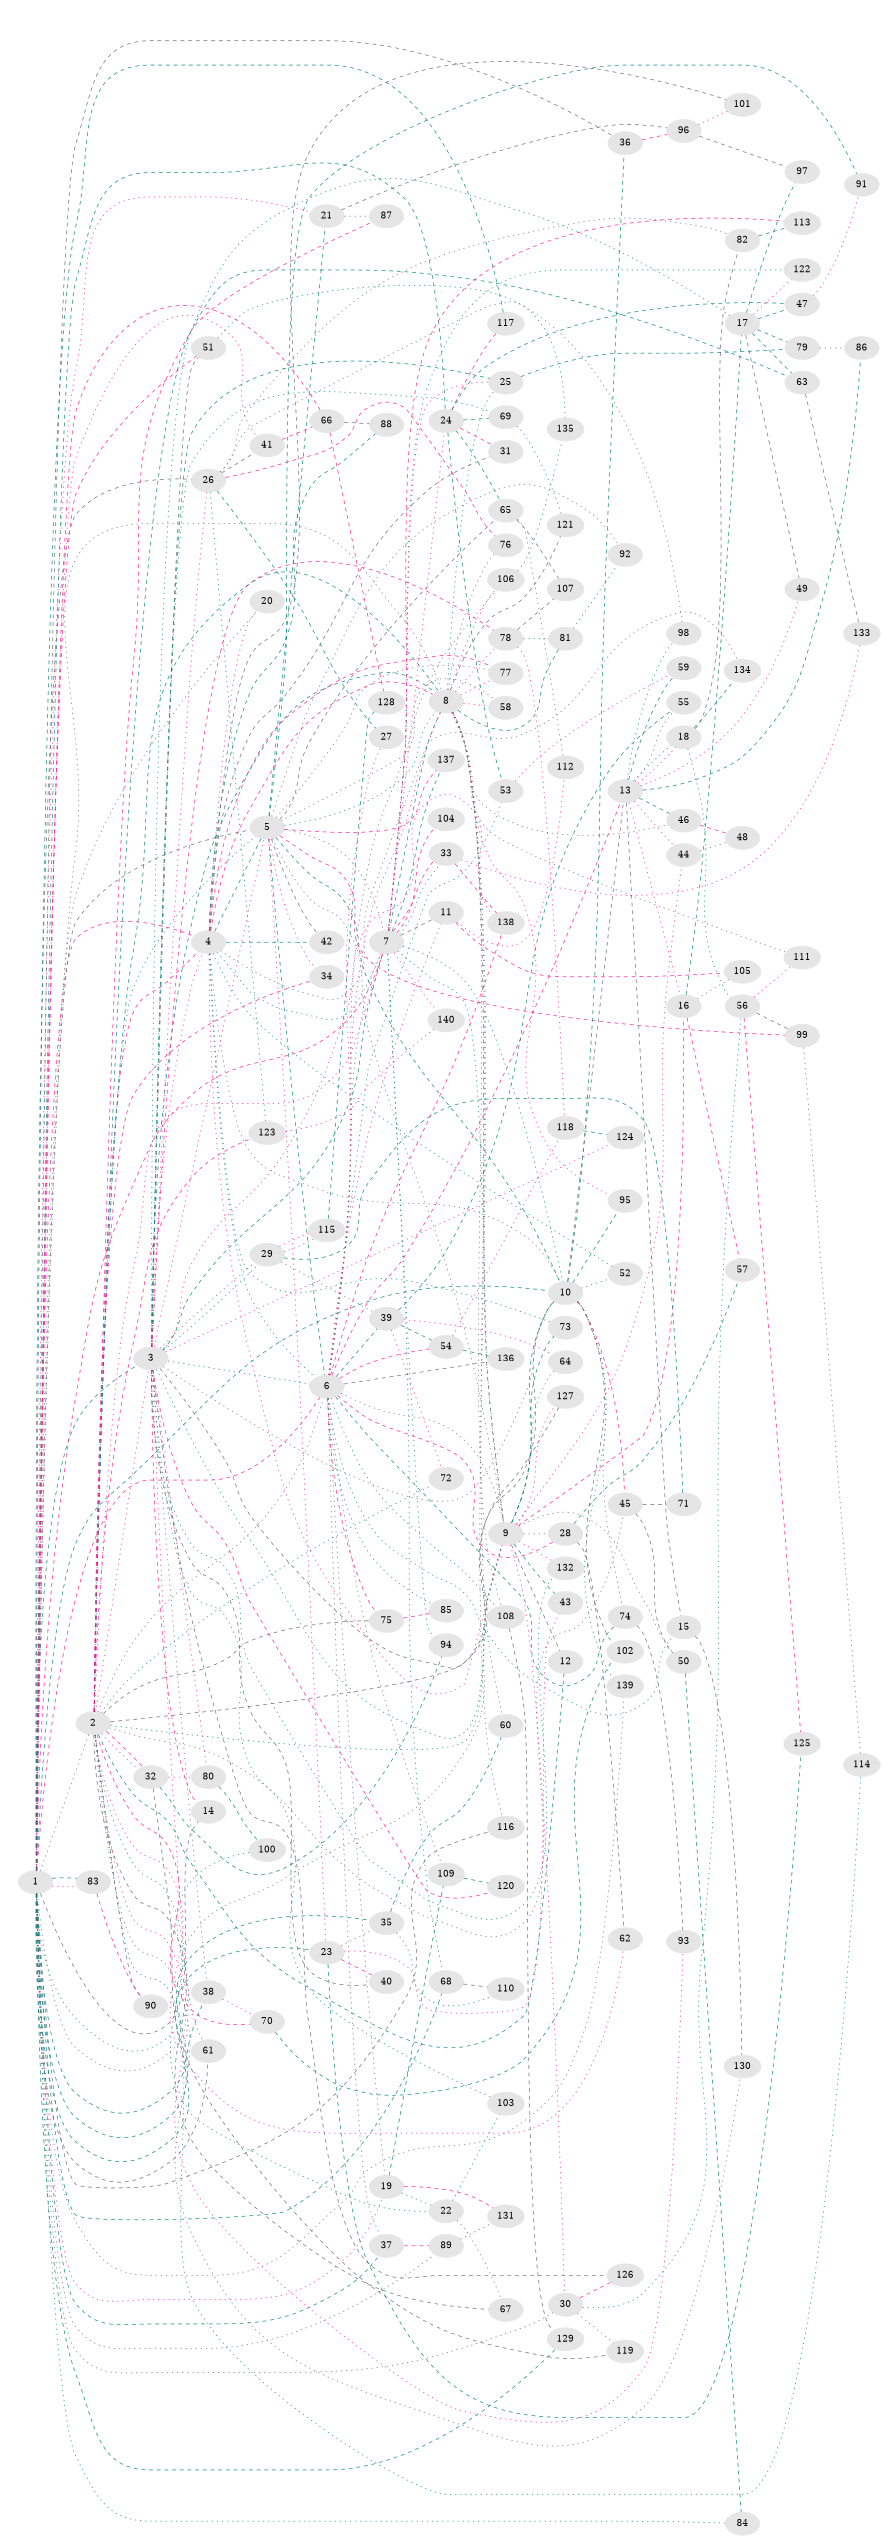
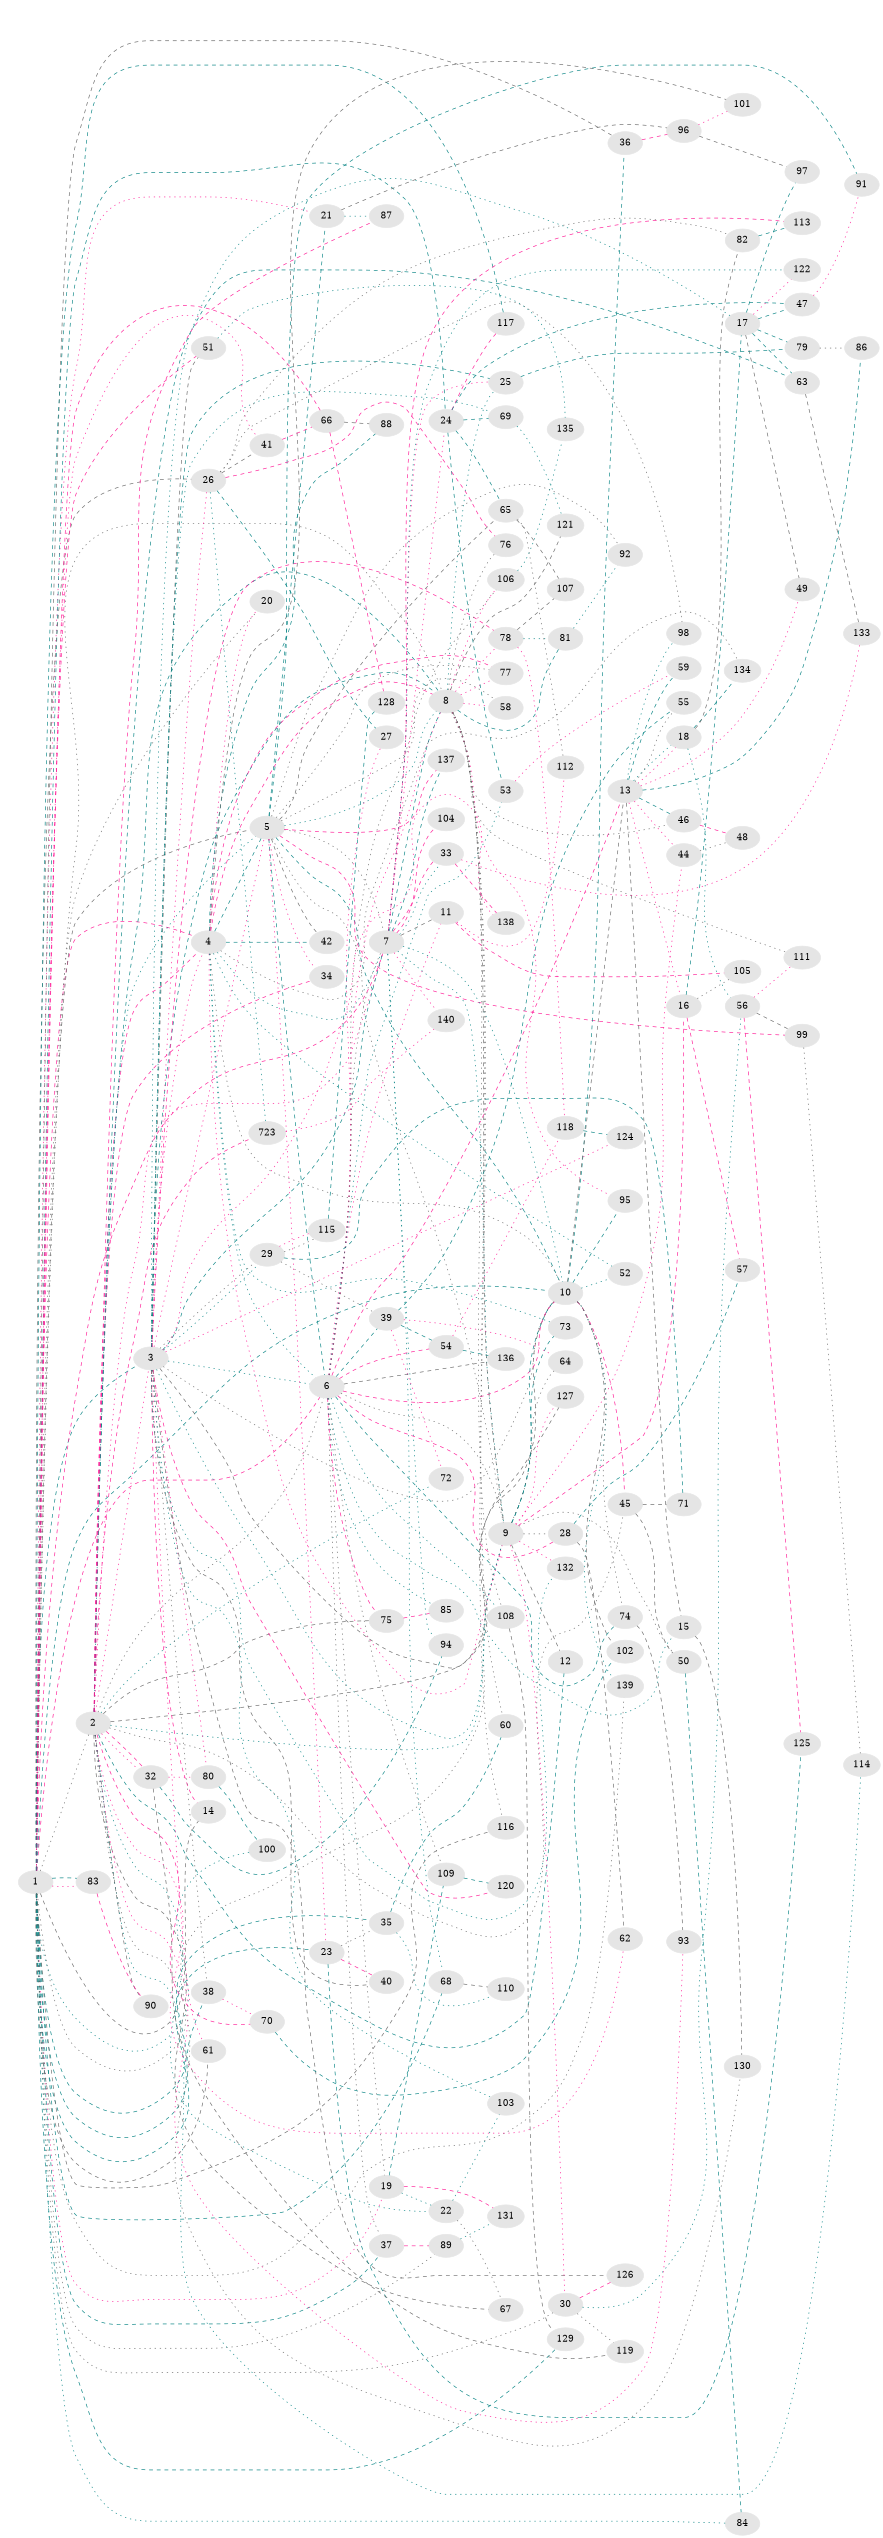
node "31": removed
node "123": label "123" -> "723"
edge "138" -- "6": now "10" -- "6"
node "43": removed
